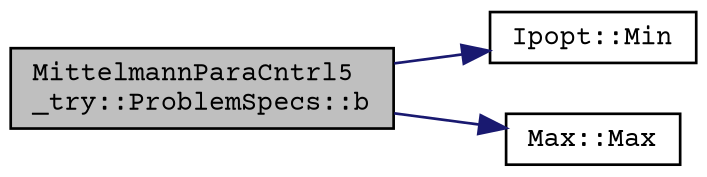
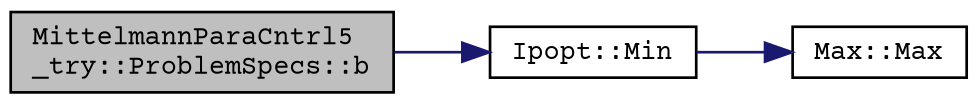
edge "MittelmannParaCntrl5 _try::ProblemSpecs::b" -> "Max::Max": now "Ipopt::Min" -> "Max::Max"
